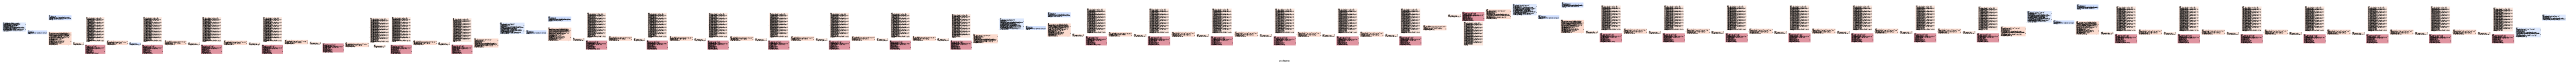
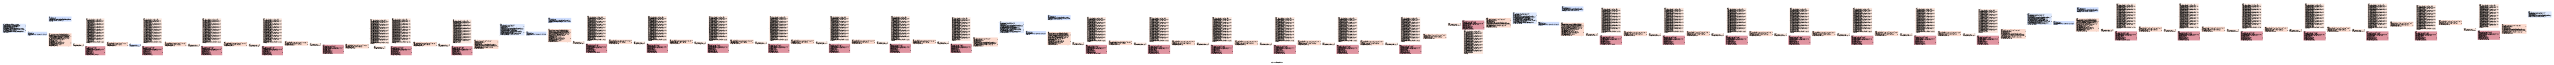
node "%2271:": fillcolor #b2ccfb70 -> #f7ac8e70
node "%2158:": removed
